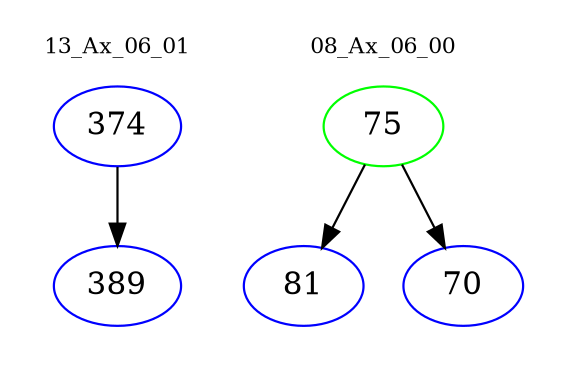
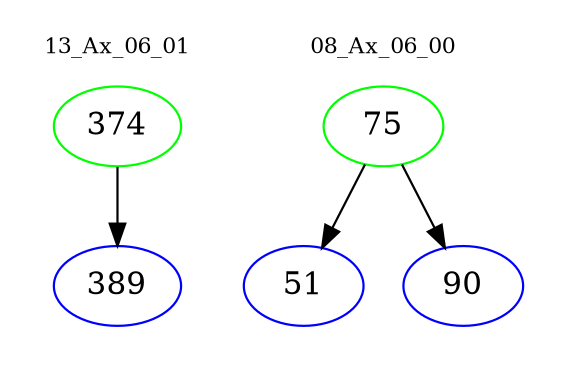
node "374": color blue -> green
node "81": label "81" -> "51"
node "70": label "70" -> "90"
